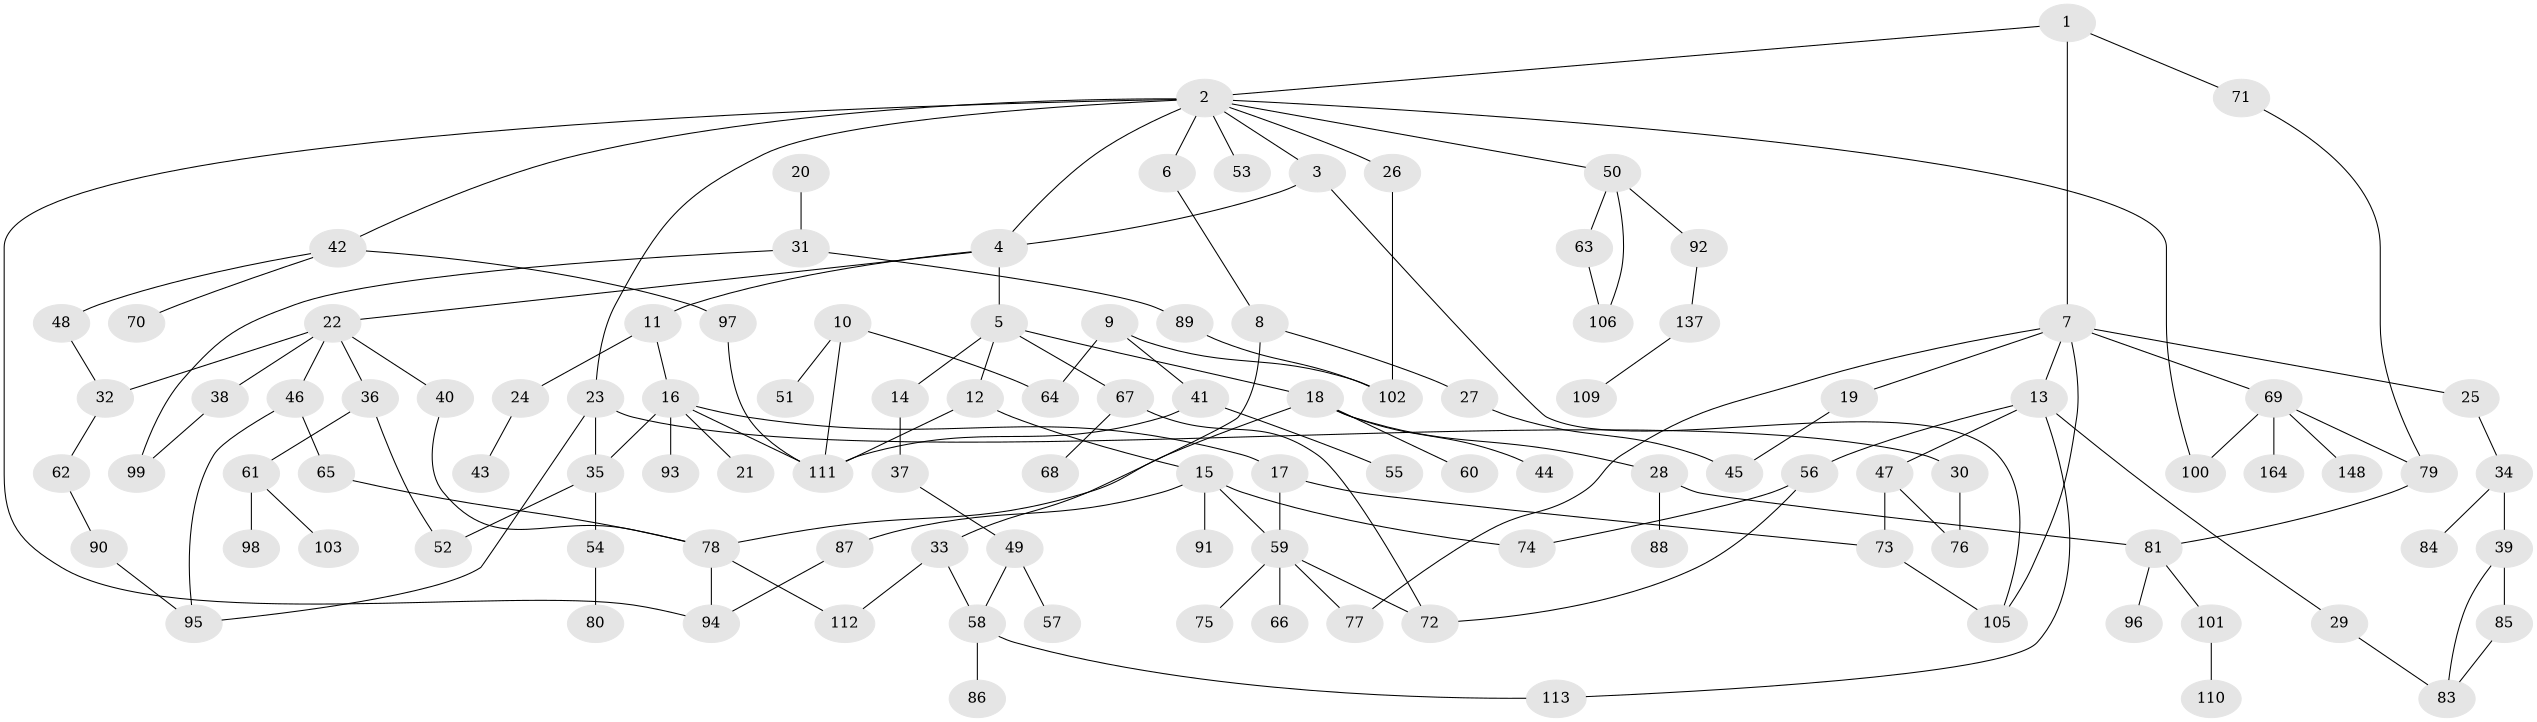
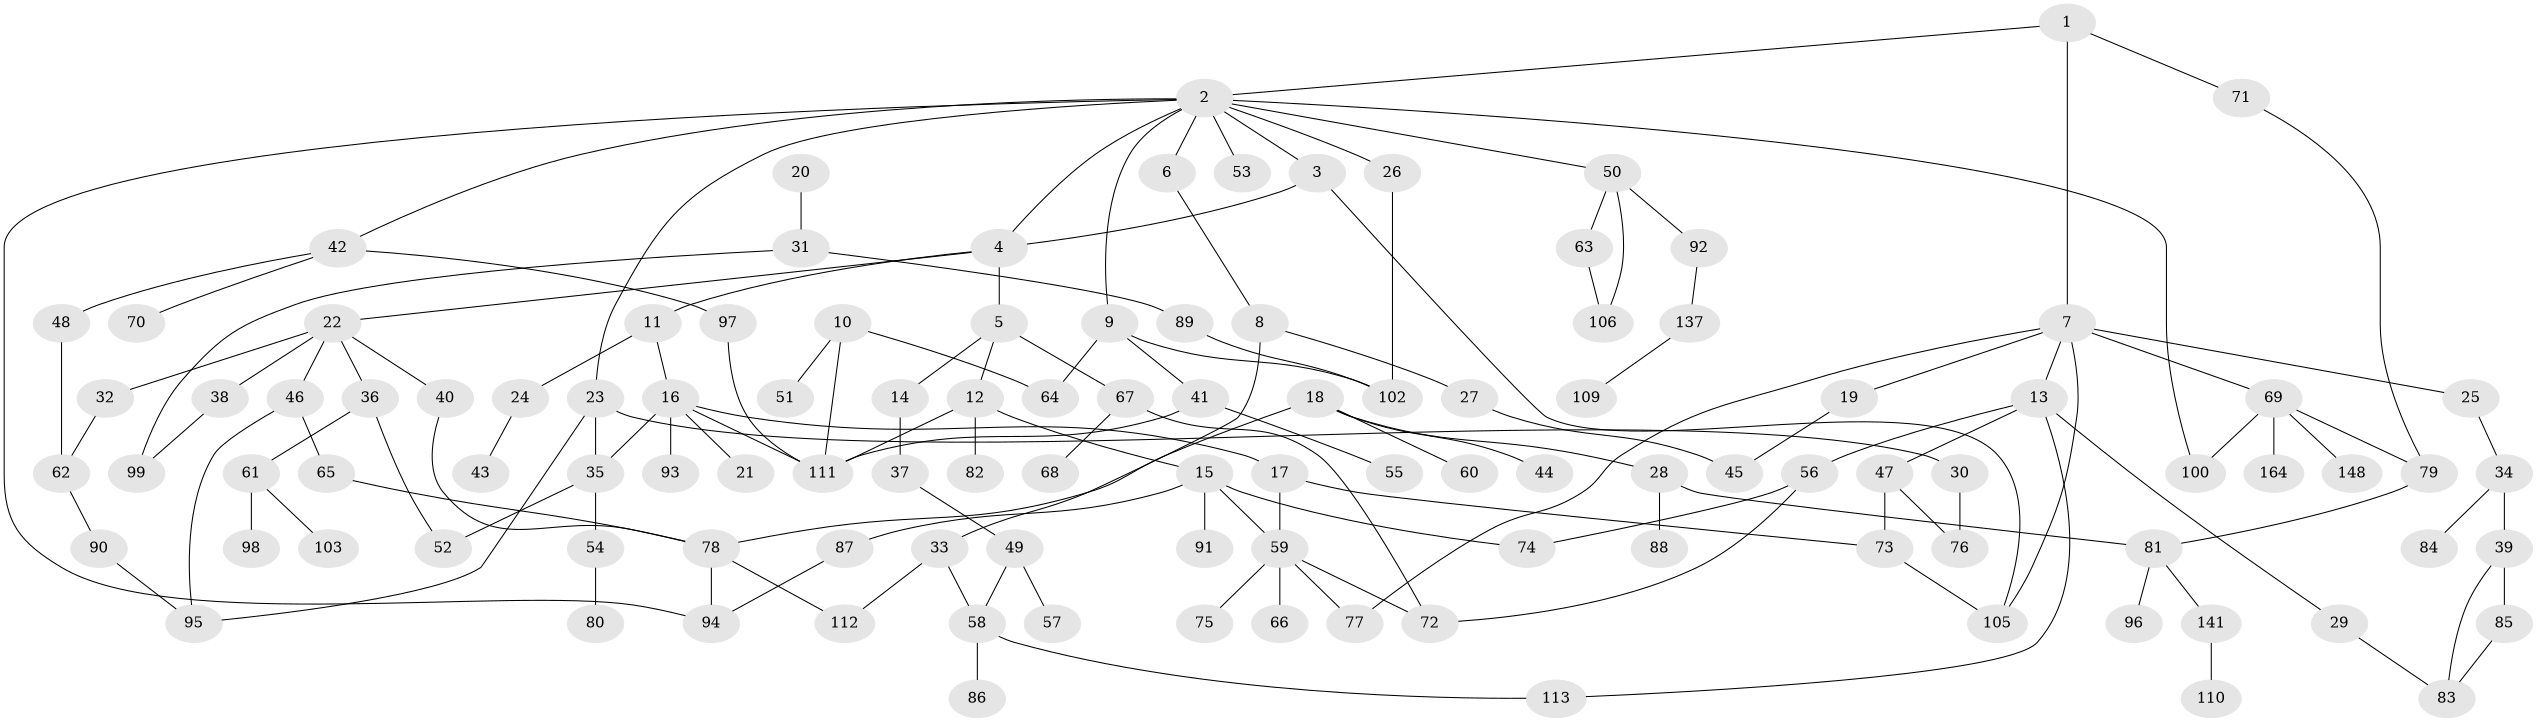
edge "2" -- "9": added
edge "48" -- "32": now "48" -- "62"
edge "5" -- "18": removed
node "82": added
node "101": label "101" -> "141"
